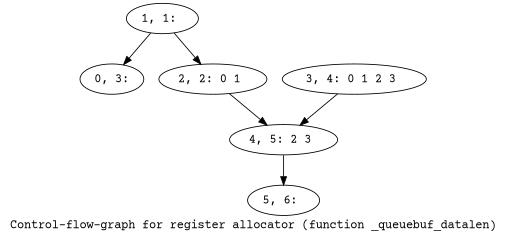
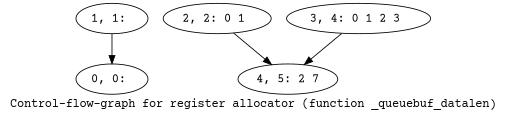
edge "1, 1:" -> "2, 2: 0 1": removed
node "0, 3:": label "0, 3:" -> "0, 0:"
node "4, 5: 2 3": label "4, 5: 2 3" -> "4, 5: 2 7"
node "5, 6:": removed
